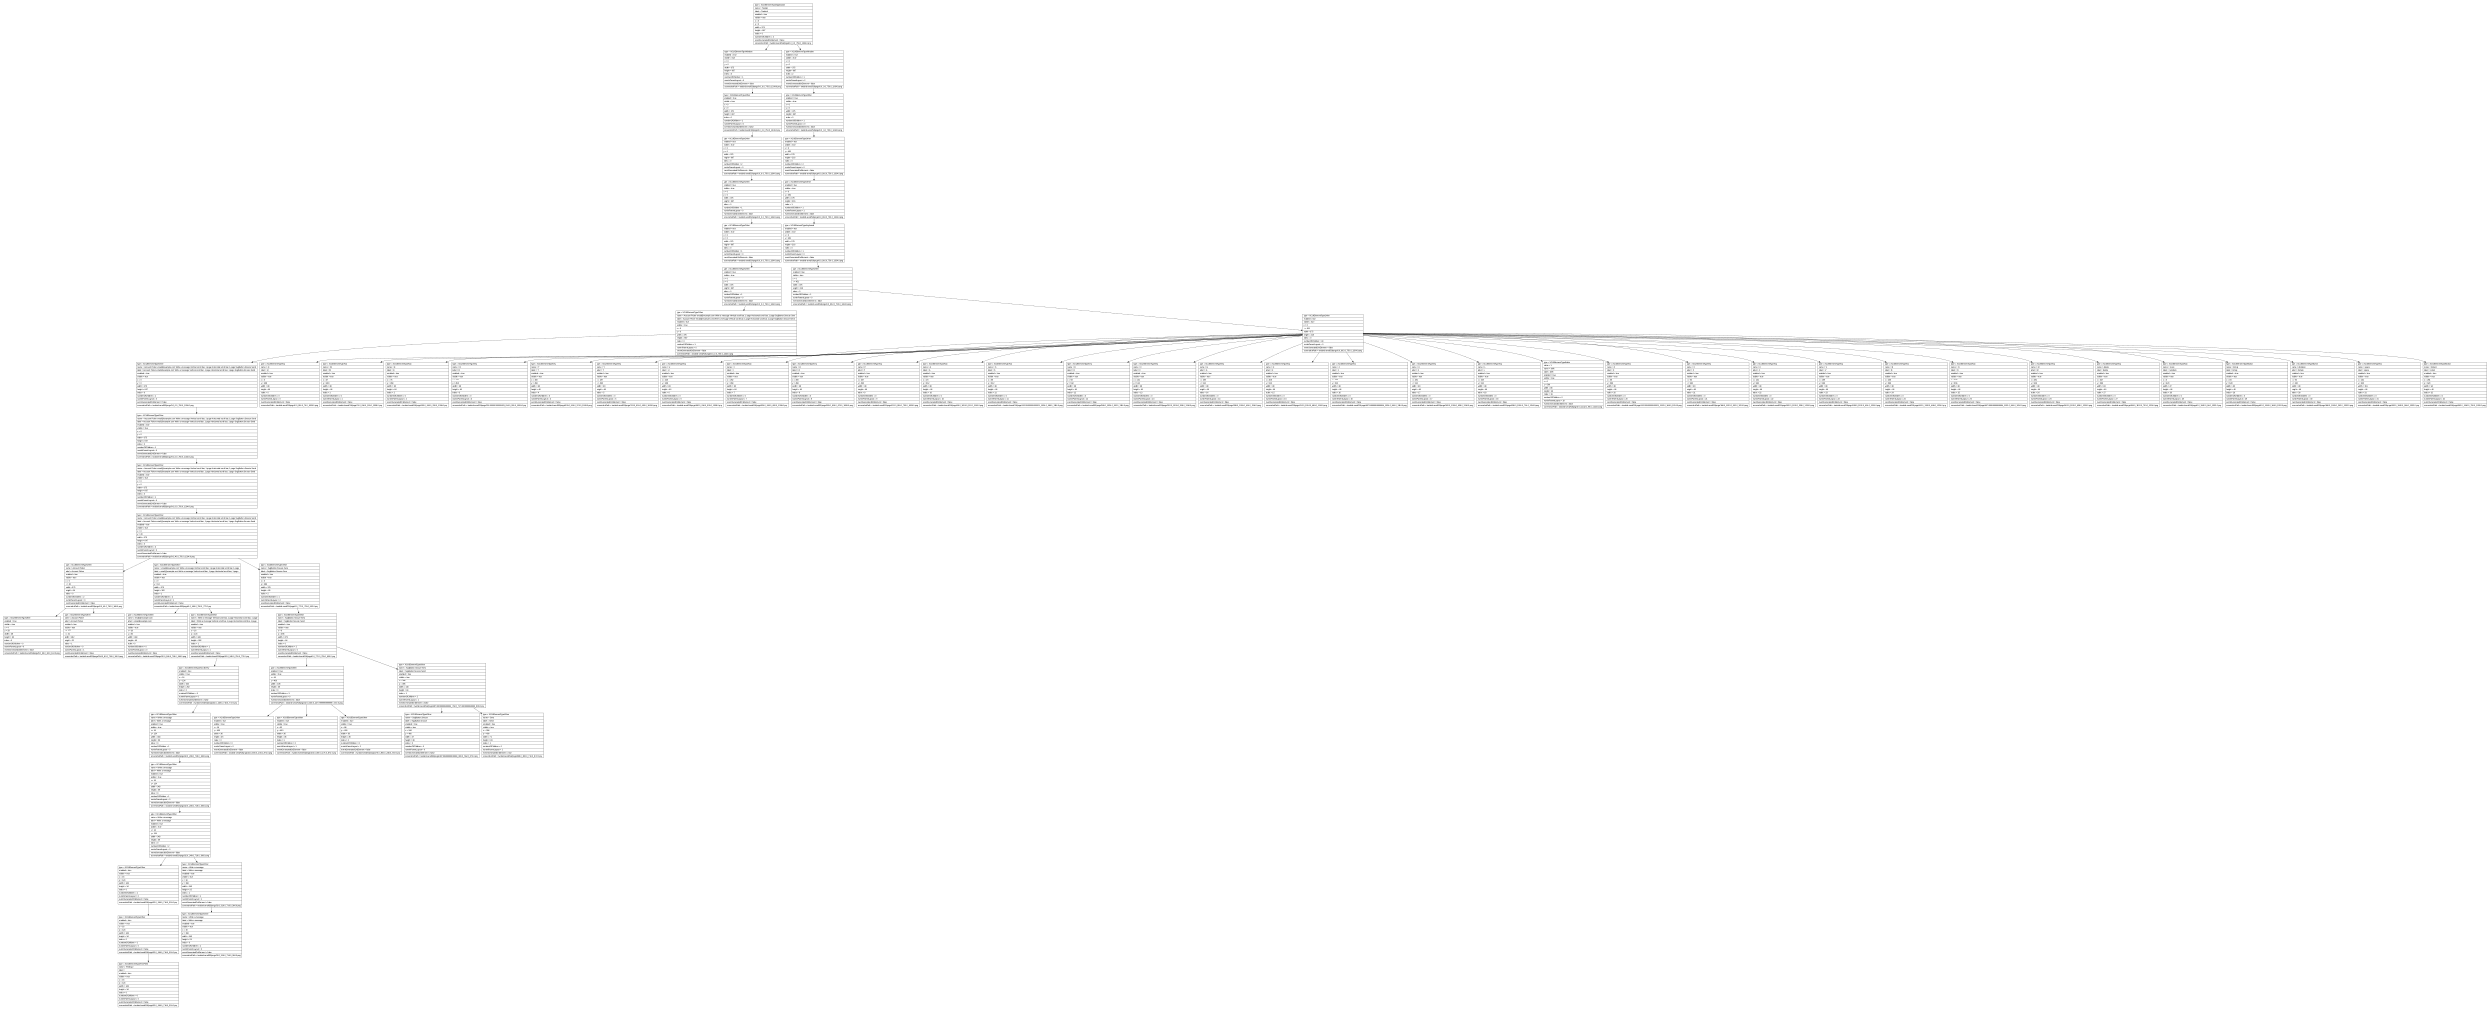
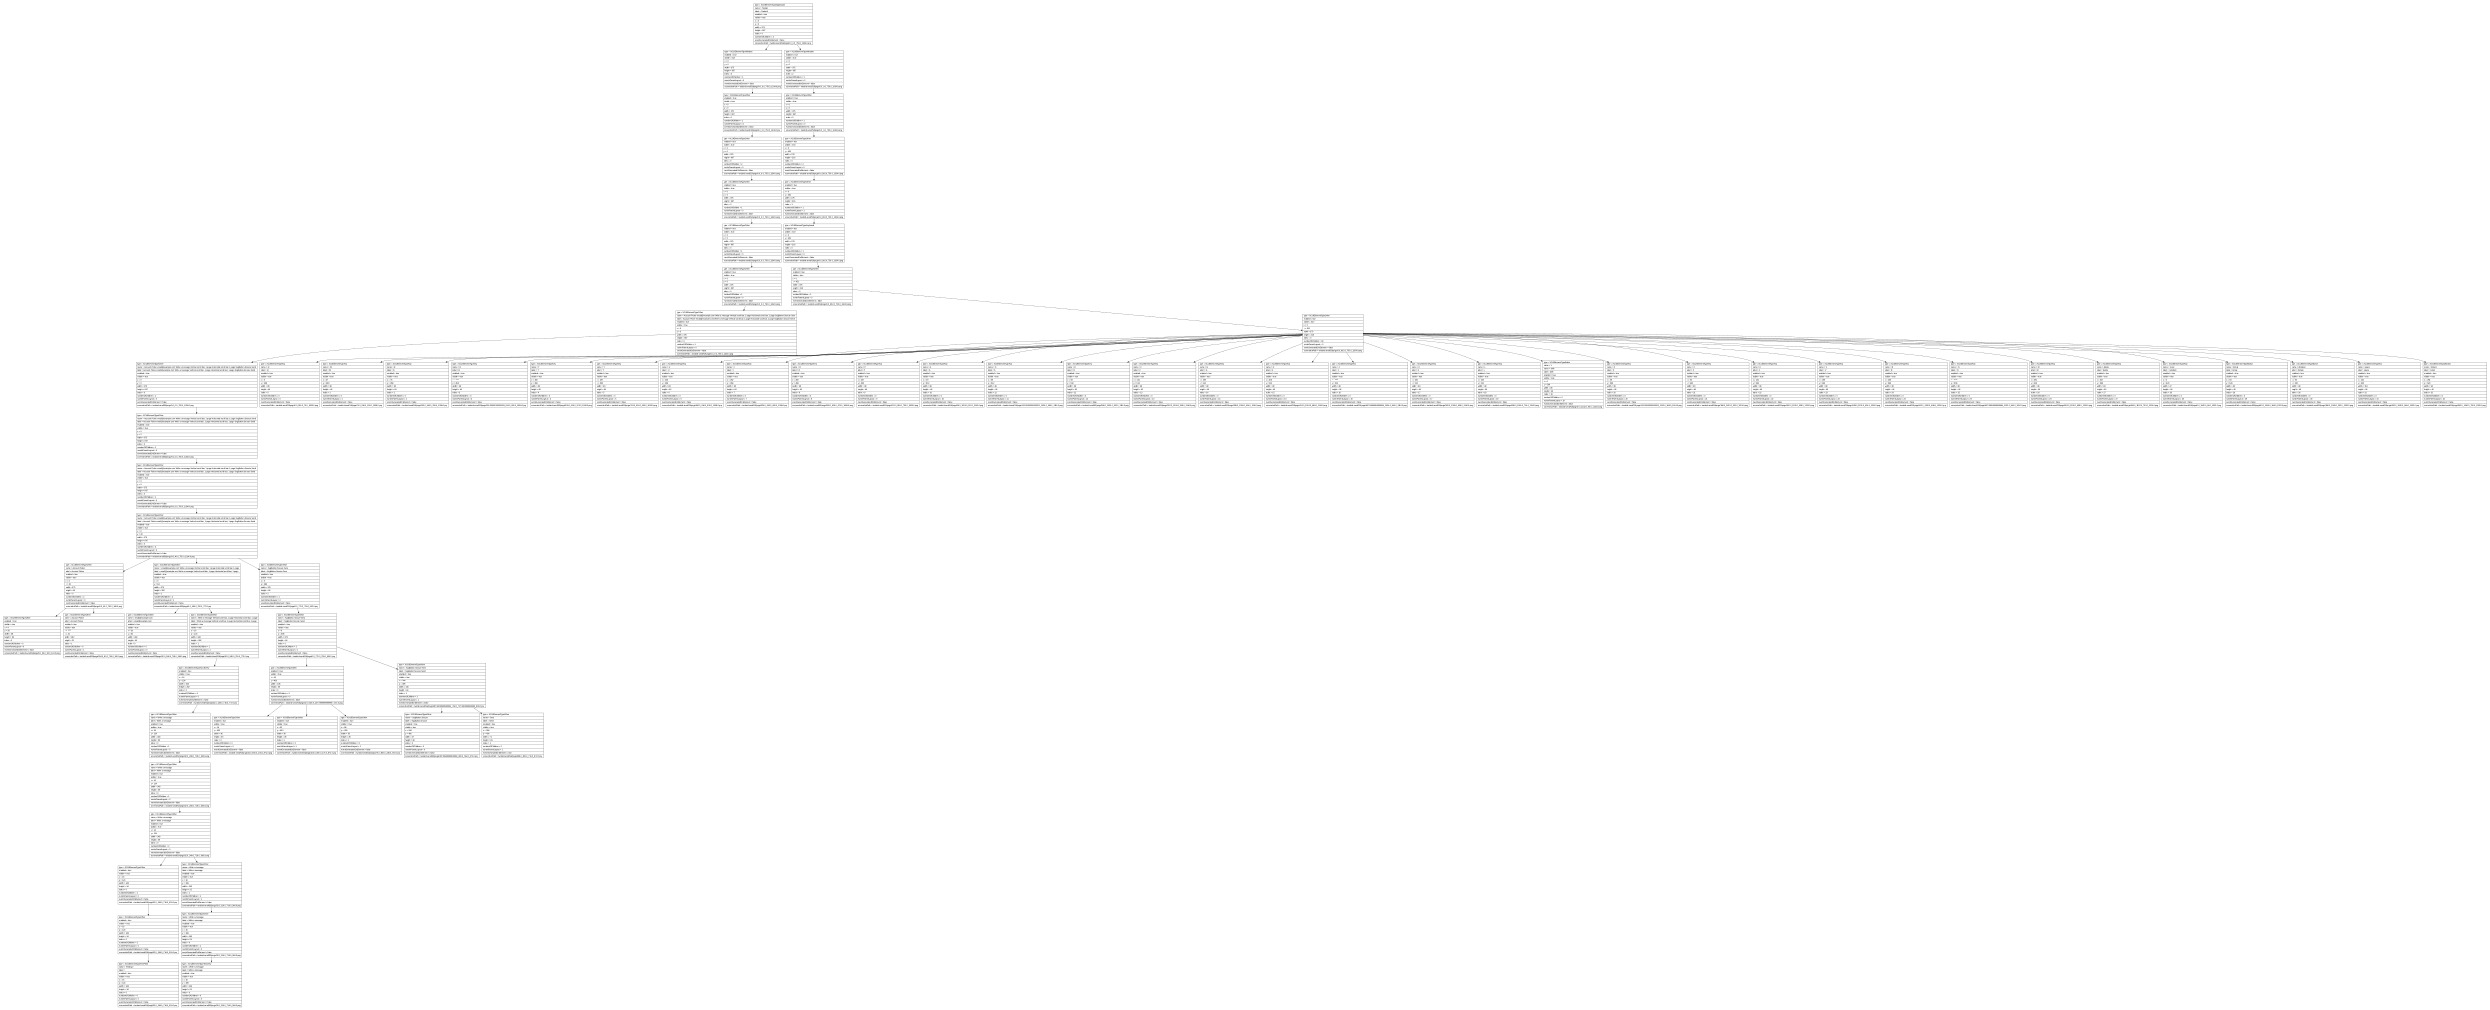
node "type = XCUIElementTypeTextView": added
